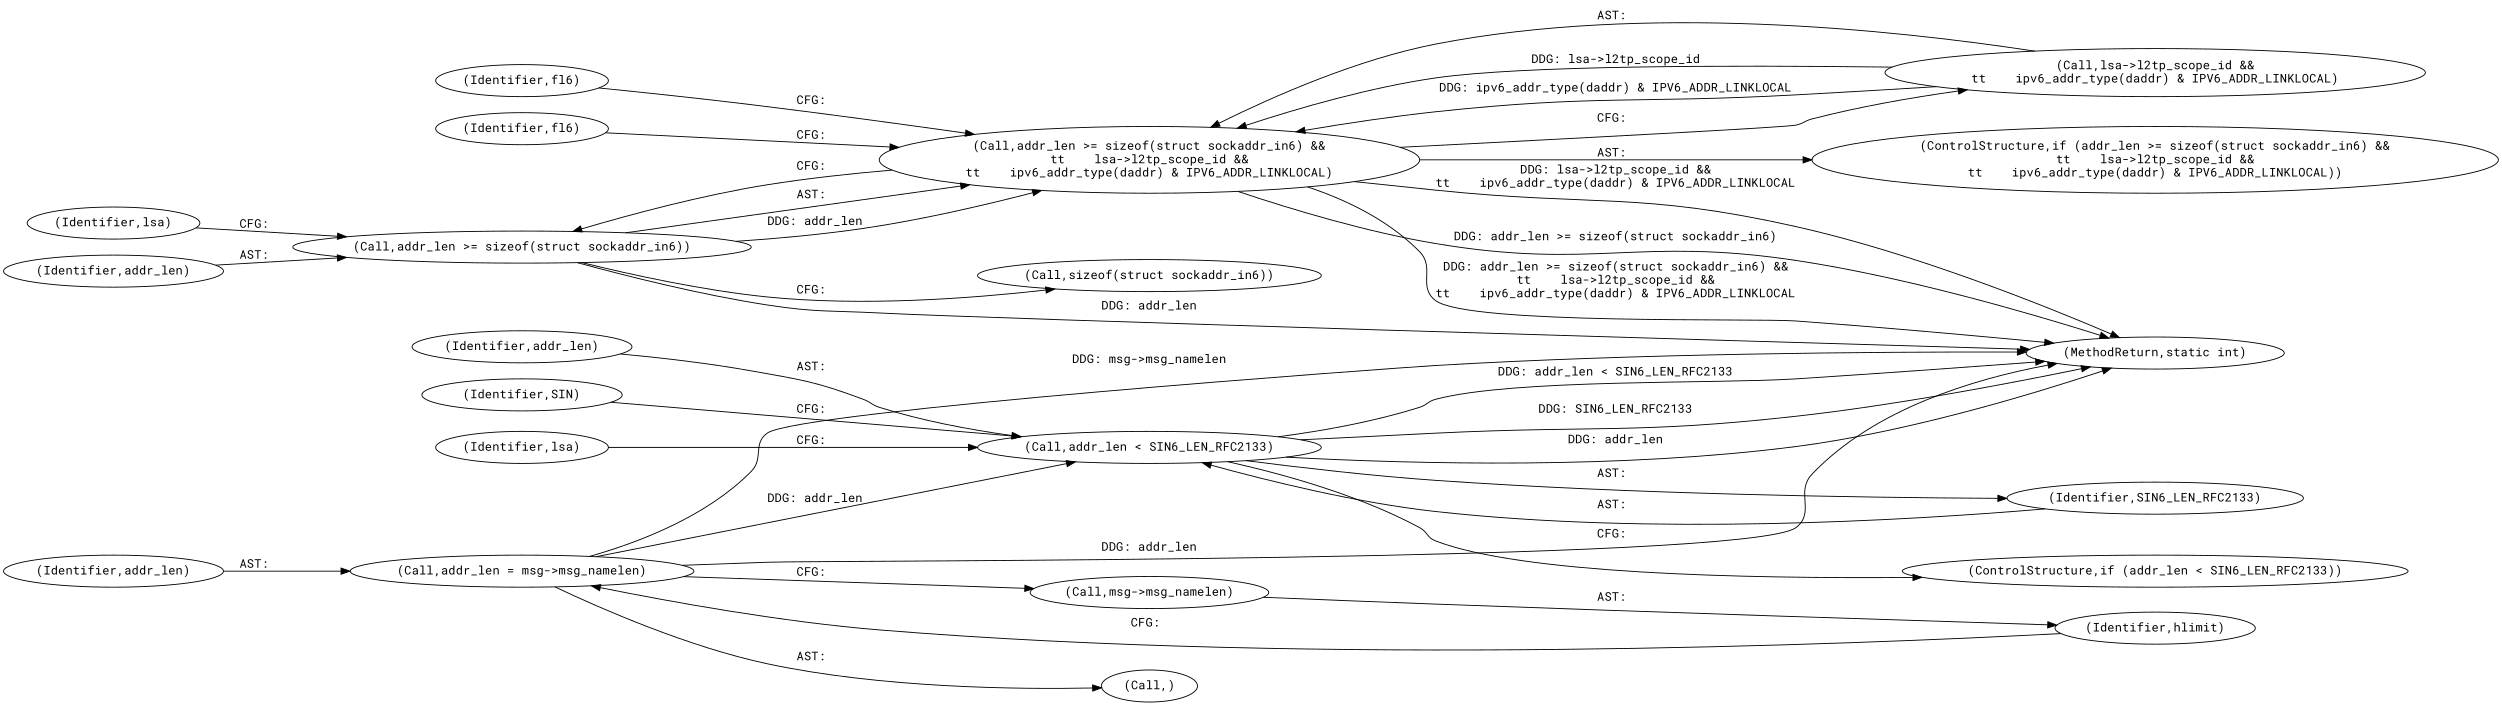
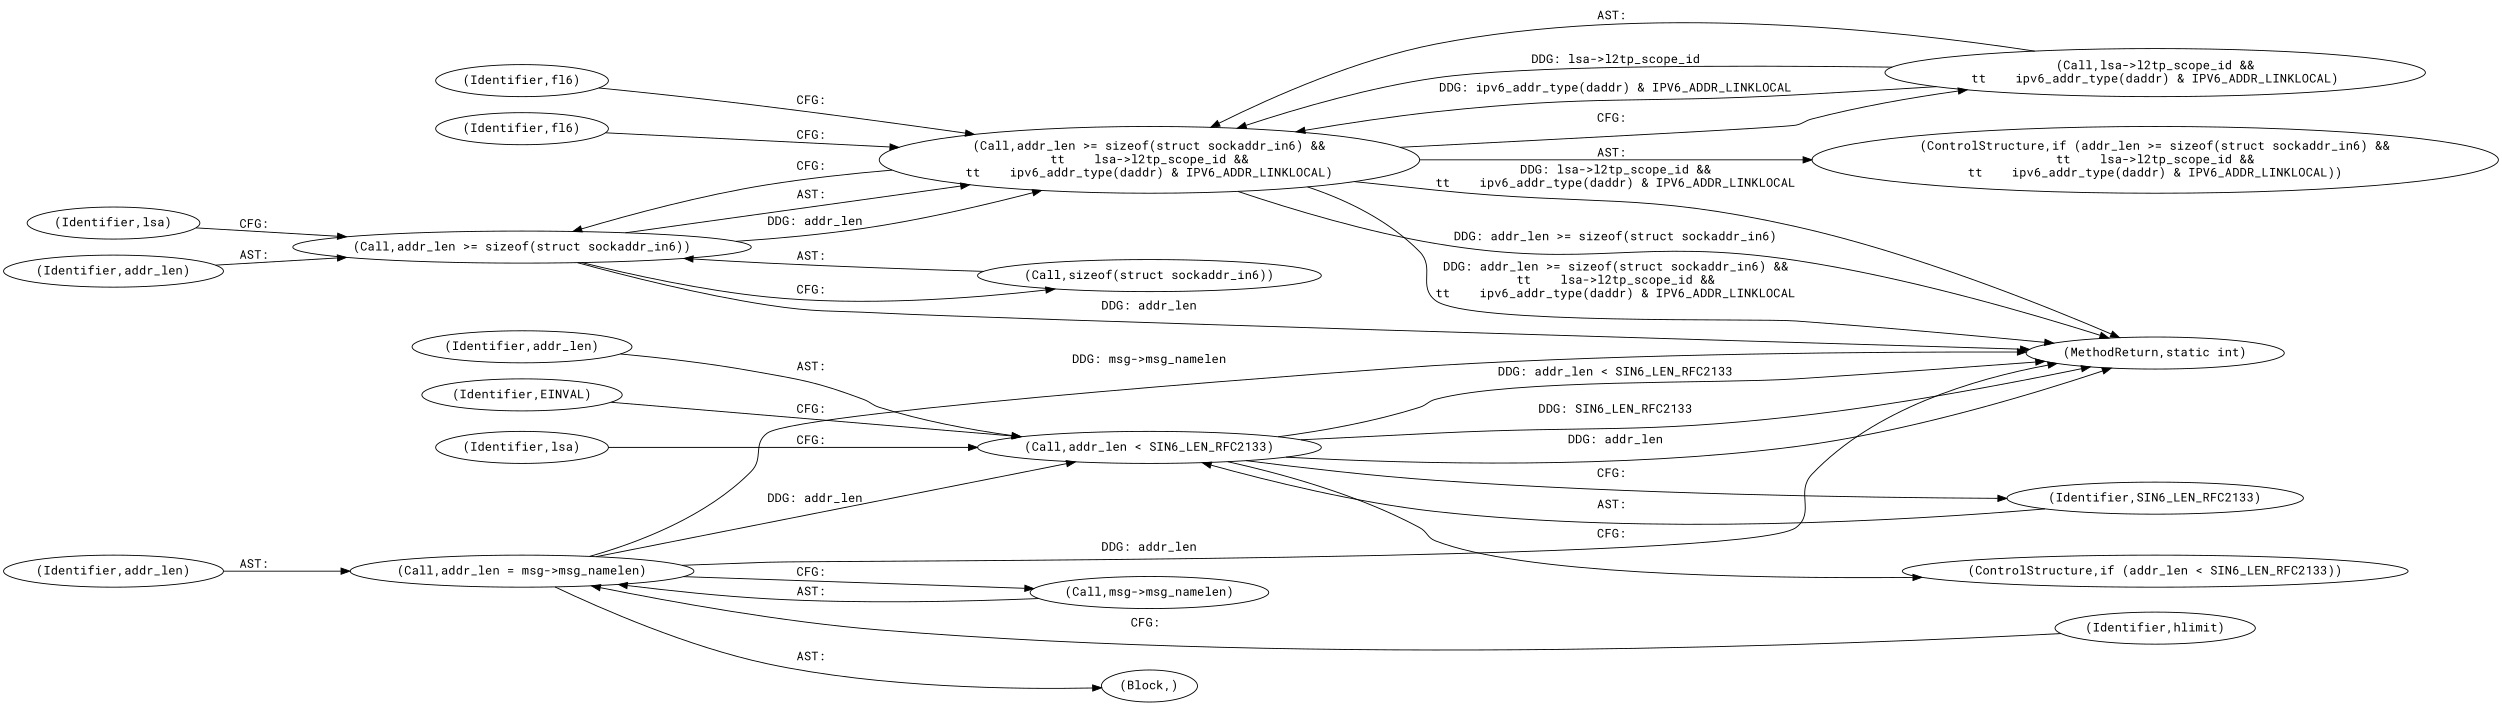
edge "(Call,sizeof(struct sockaddr_in6))" -> "(Call,addr_len >= sizeof(struct sockaddr_in6))": added, label "AST:"
node "(Identifier,SIN)": label "(Identifier,SIN)" -> "(Identifier,EINVAL)"
edge "(Call,addr_len < SIN6_LEN_RFC2133)" -> "(Identifier,SIN6_LEN_RFC2133)": label "AST: " -> "CFG: "
edge "(Call,msg->msg_namelen)" -> "(Identifier,hlimit)": now "(Call,msg->msg_namelen)" -> "(Call,addr_len = msg->msg_namelen)"
node "(Call,)": label "(Call,)" -> "(Block,)"
